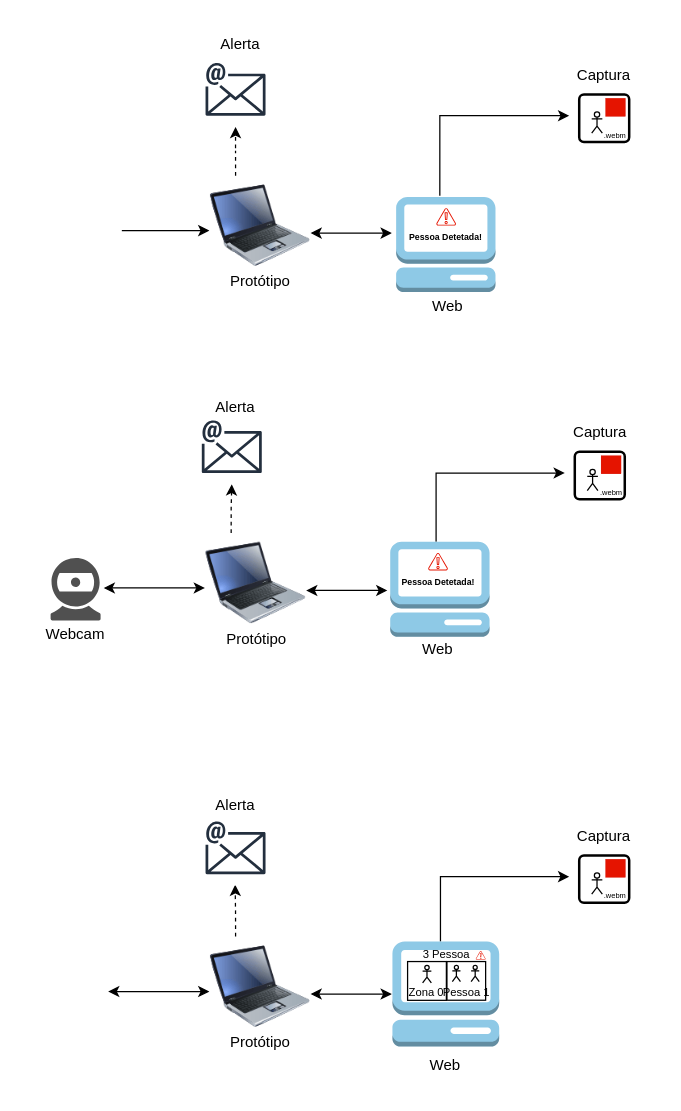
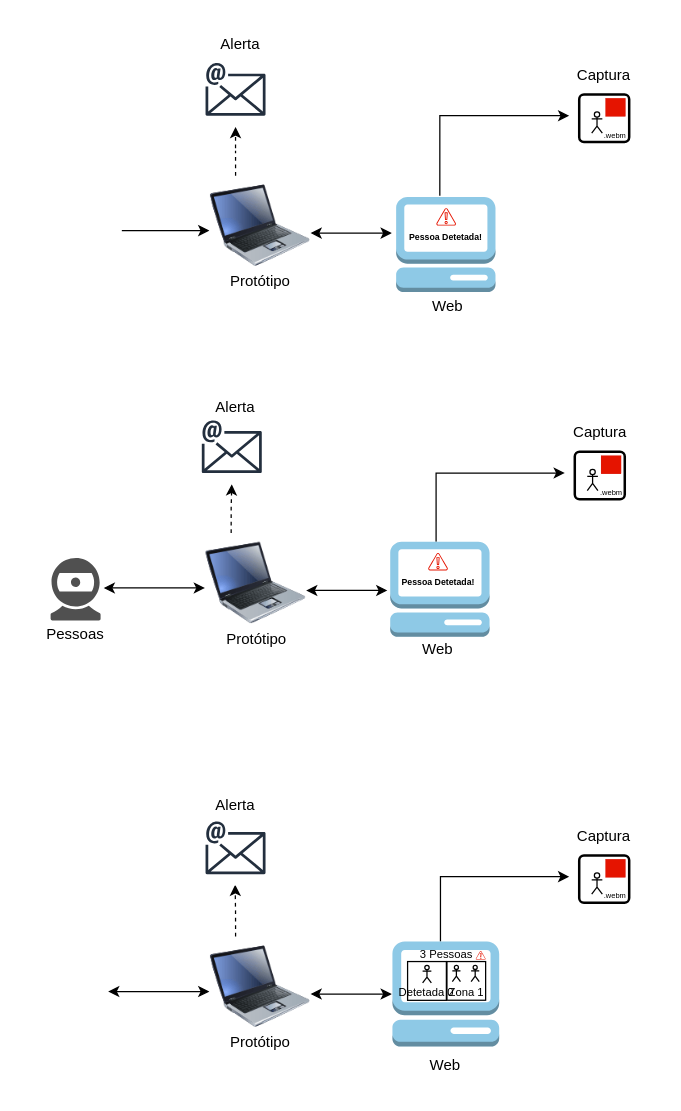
node "Webcam": label "Webcam" -> "Pessoas"
node "3 Pessoa": label "3 Pessoa" -> "3 Pessoas"
node "Zona 0": label "Zona 0" -> "Detetada 0"
node "Pessoa 1": label "Pessoa 1" -> "Zona 1"
